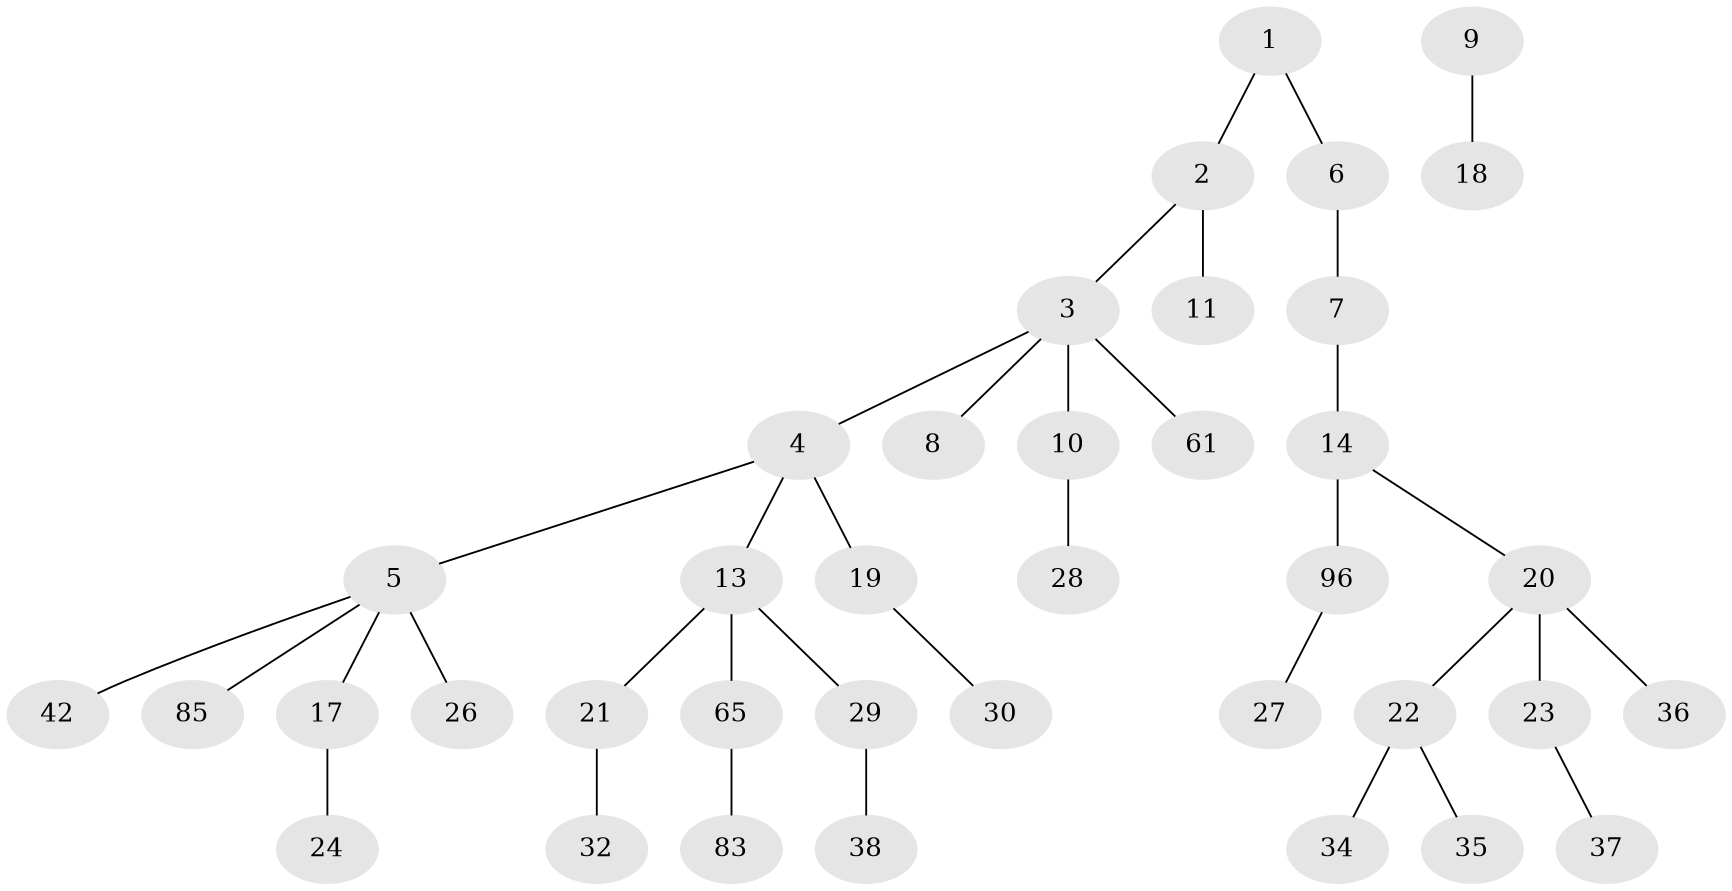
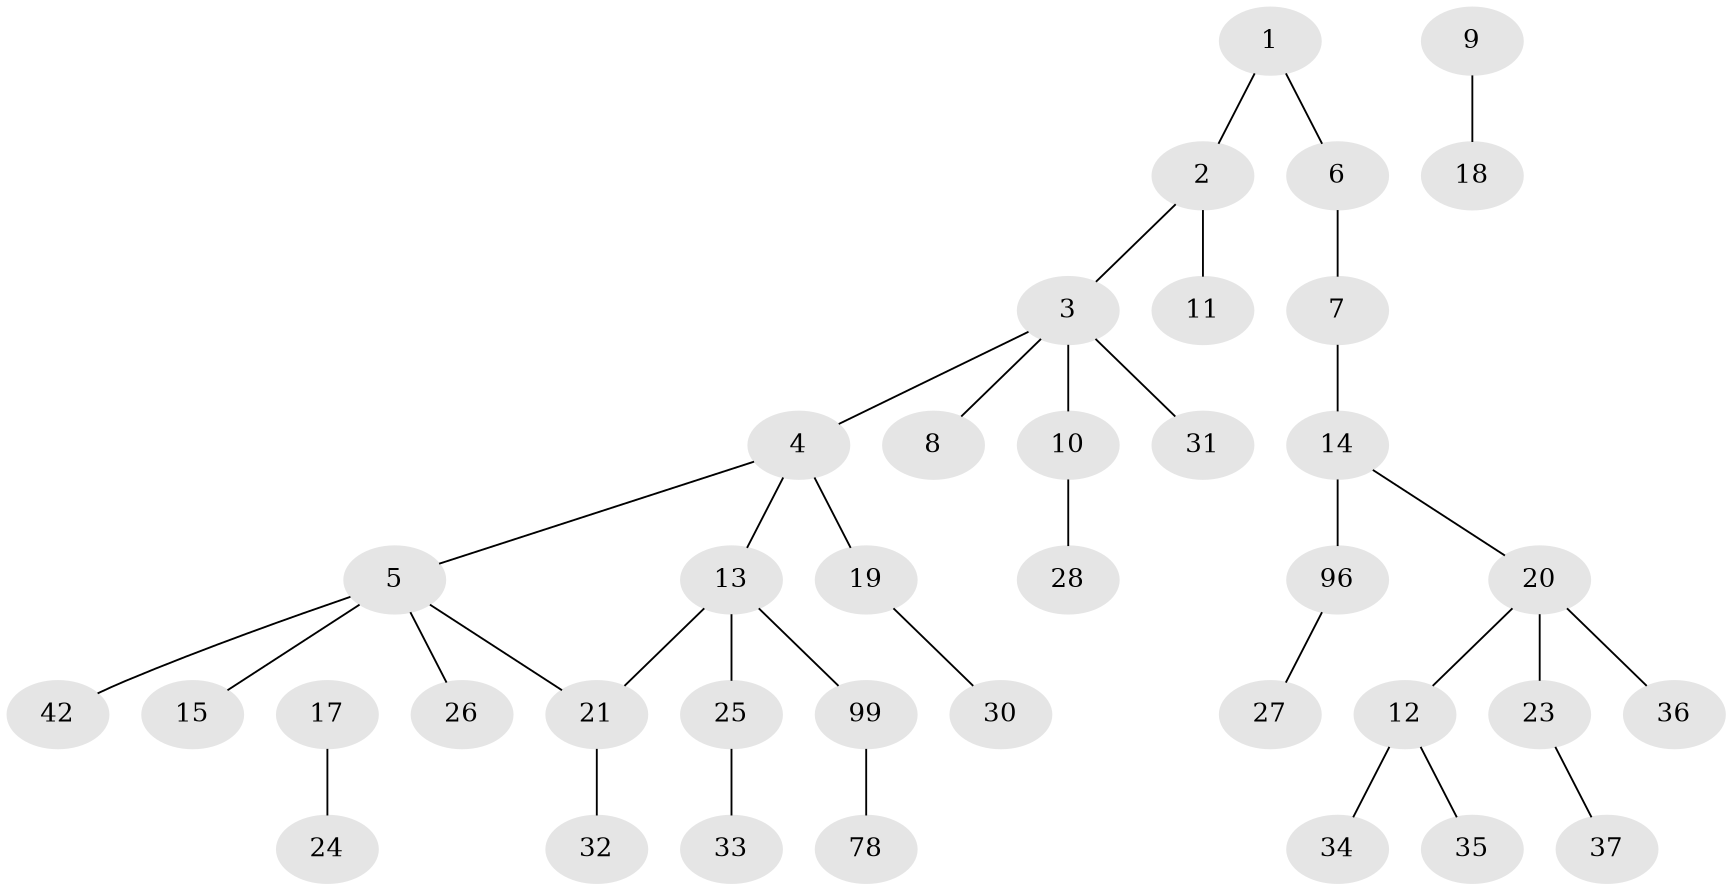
node "61": label "61" -> "31"
edge "5" -- "17": now "5" -- "21"
node "85": label "85" -> "15"
node "65": label "65" -> "25"
node "29": label "29" -> "99"
node "22": label "22" -> "12"
node "83": label "83" -> "33"
node "38": label "38" -> "78"
